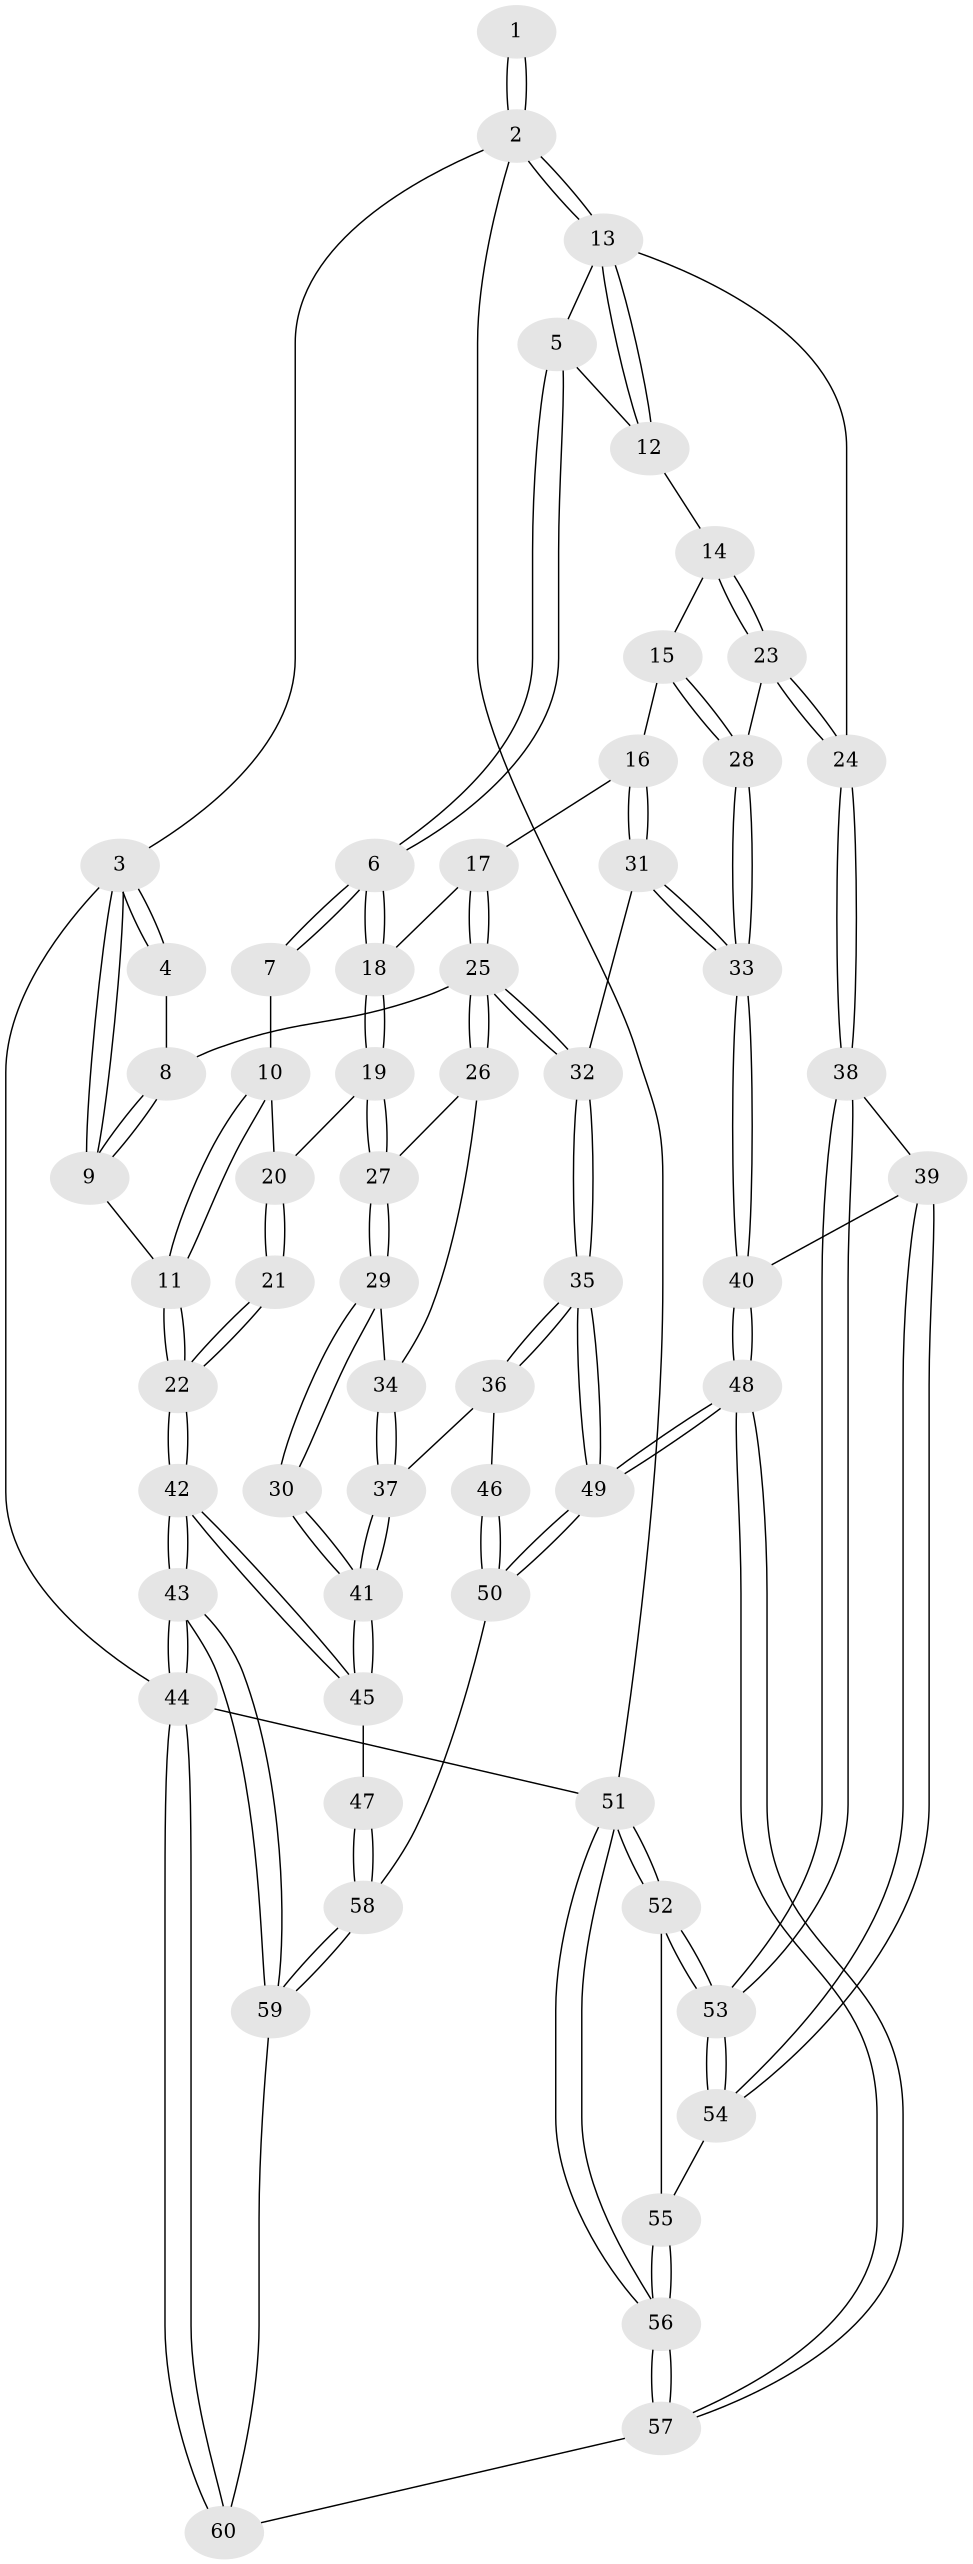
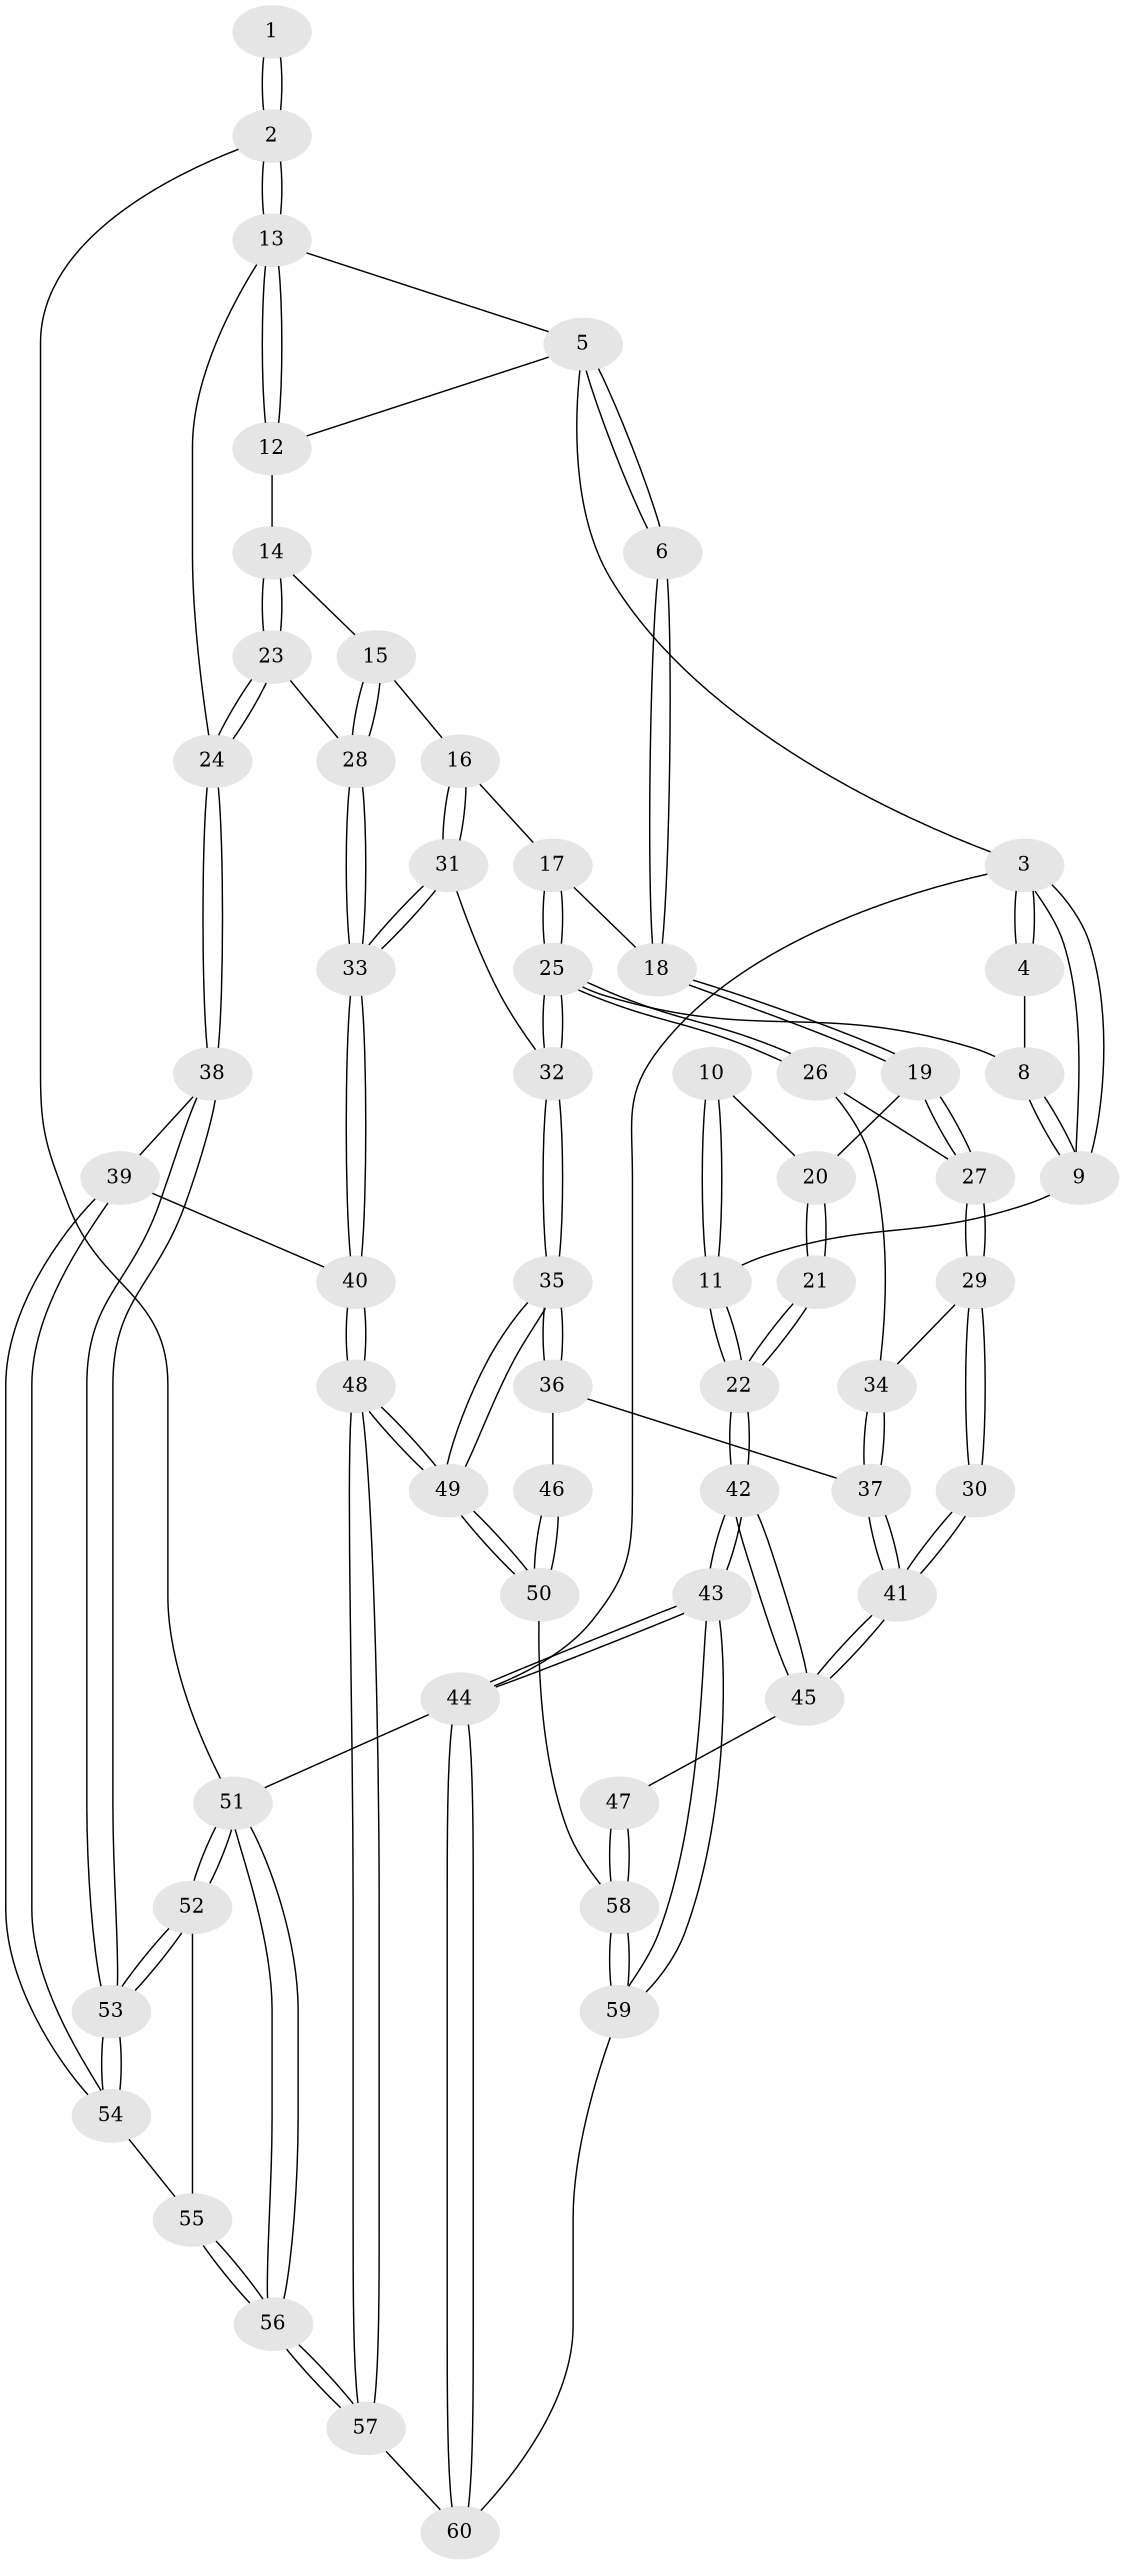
edge "2" -- "3": now "5" -- "3"
node "7": removed
